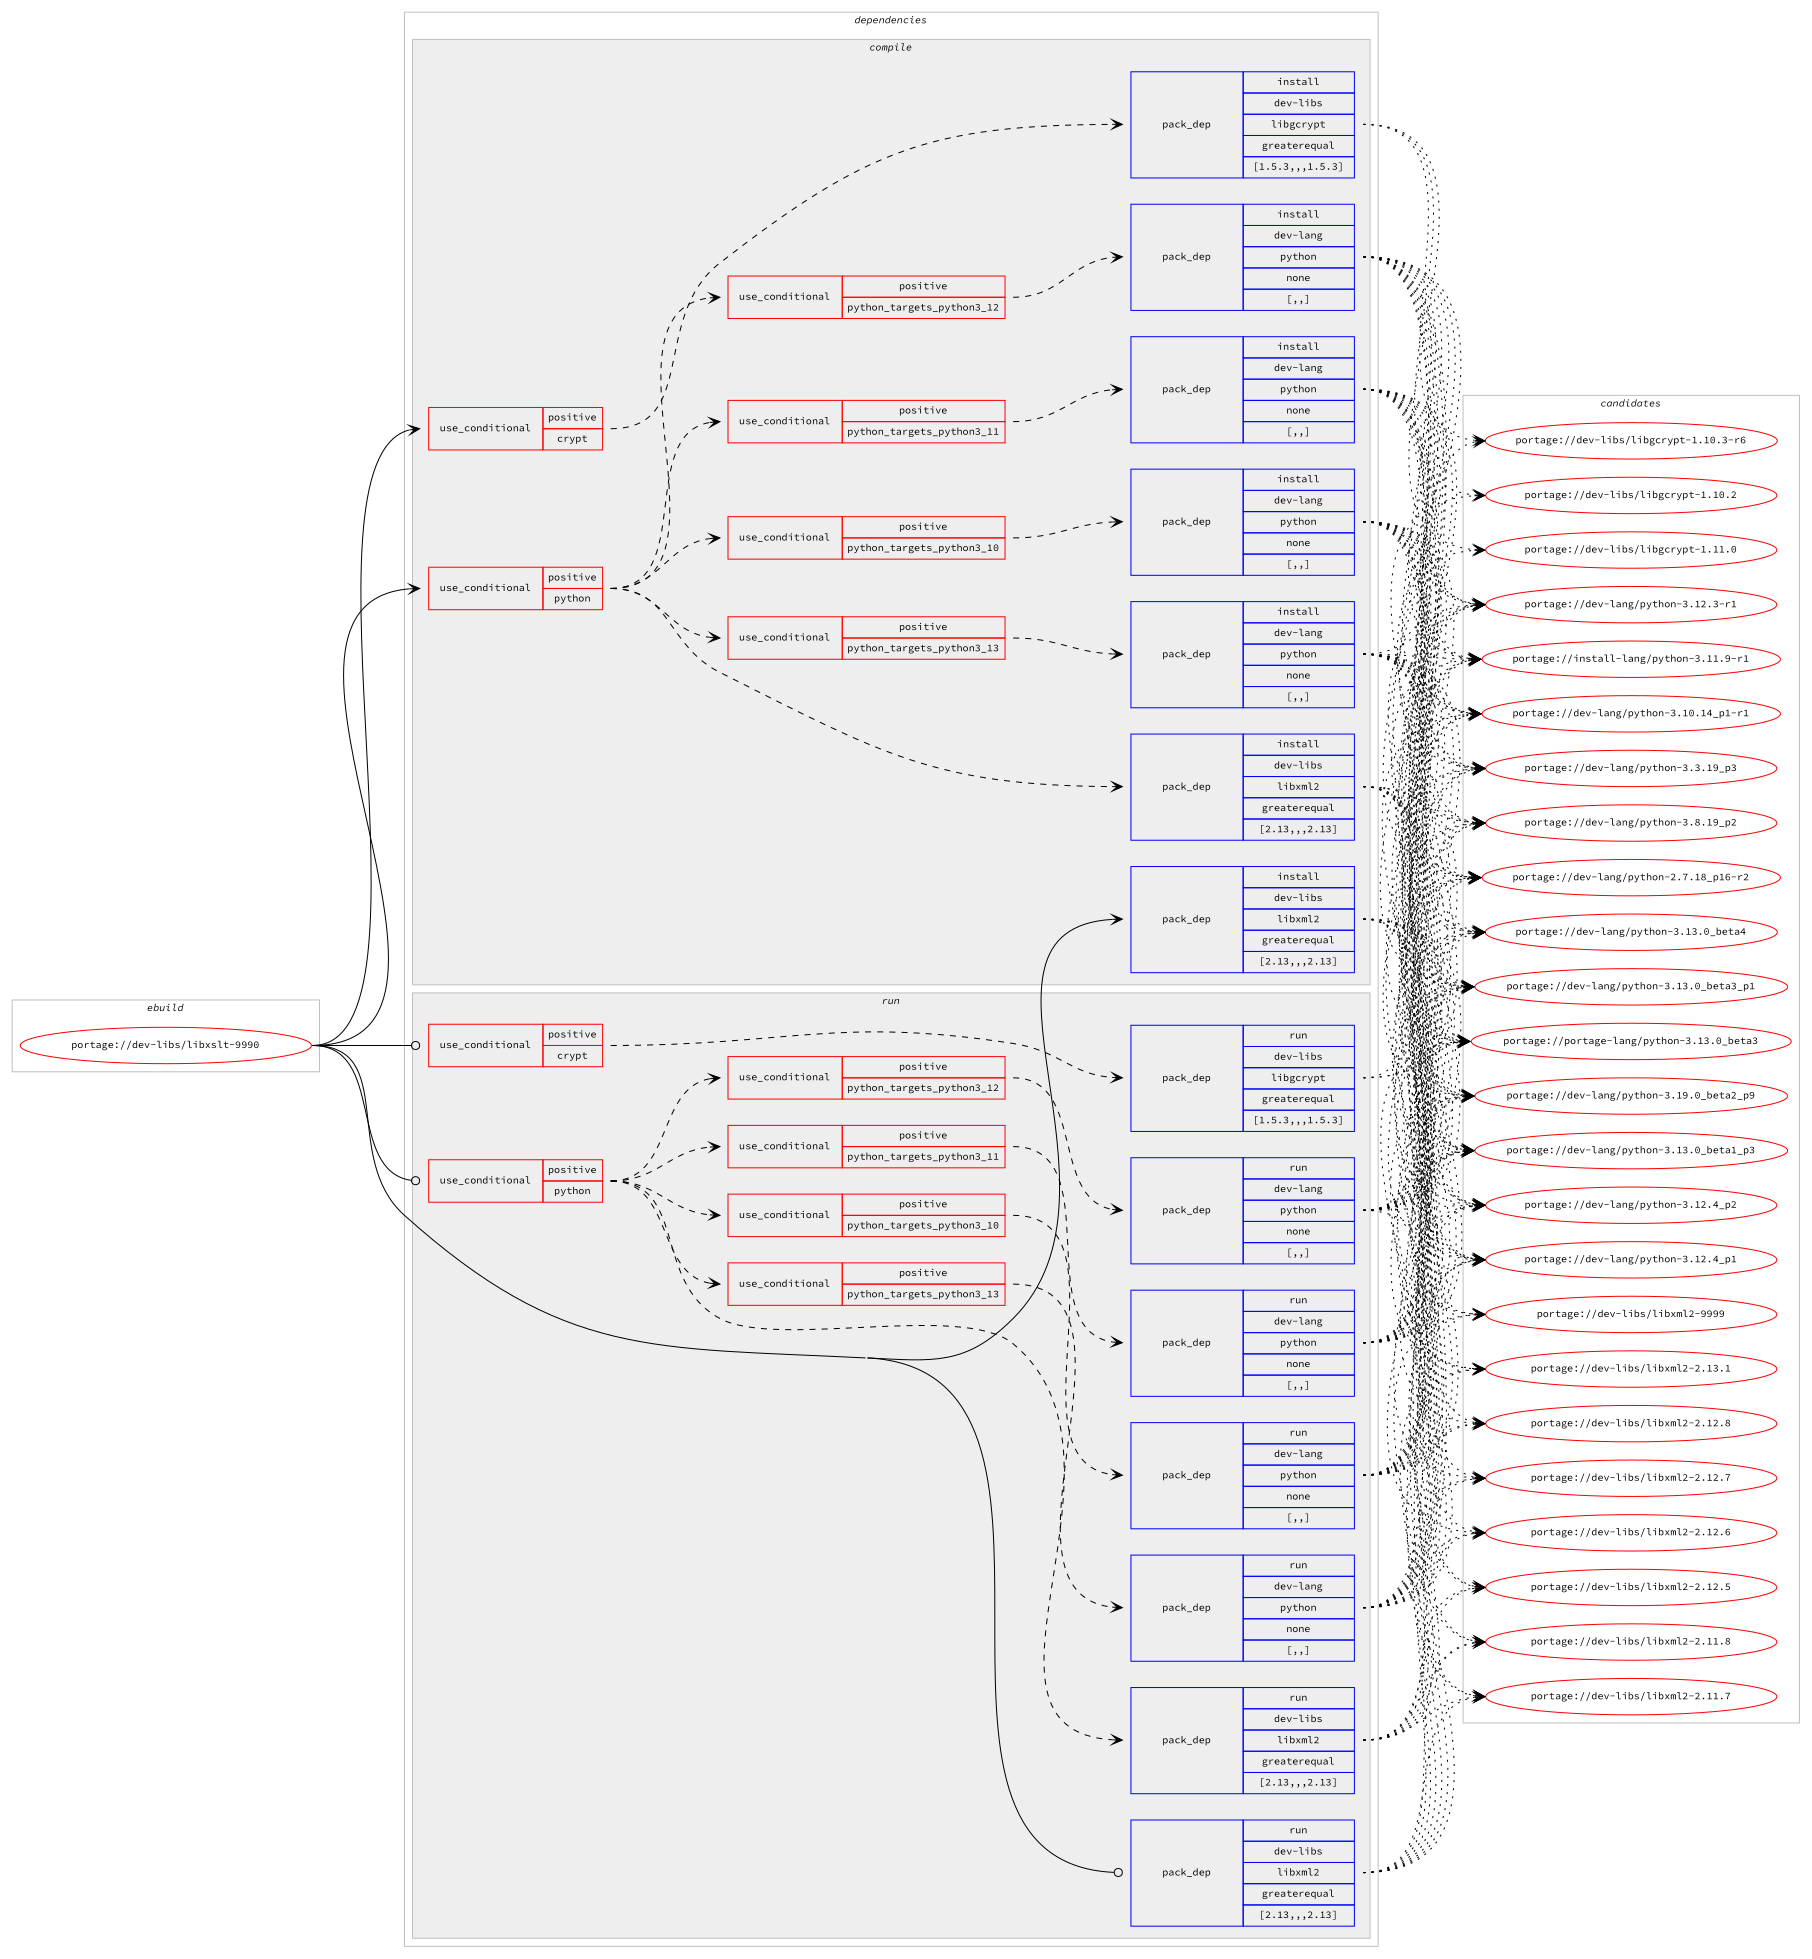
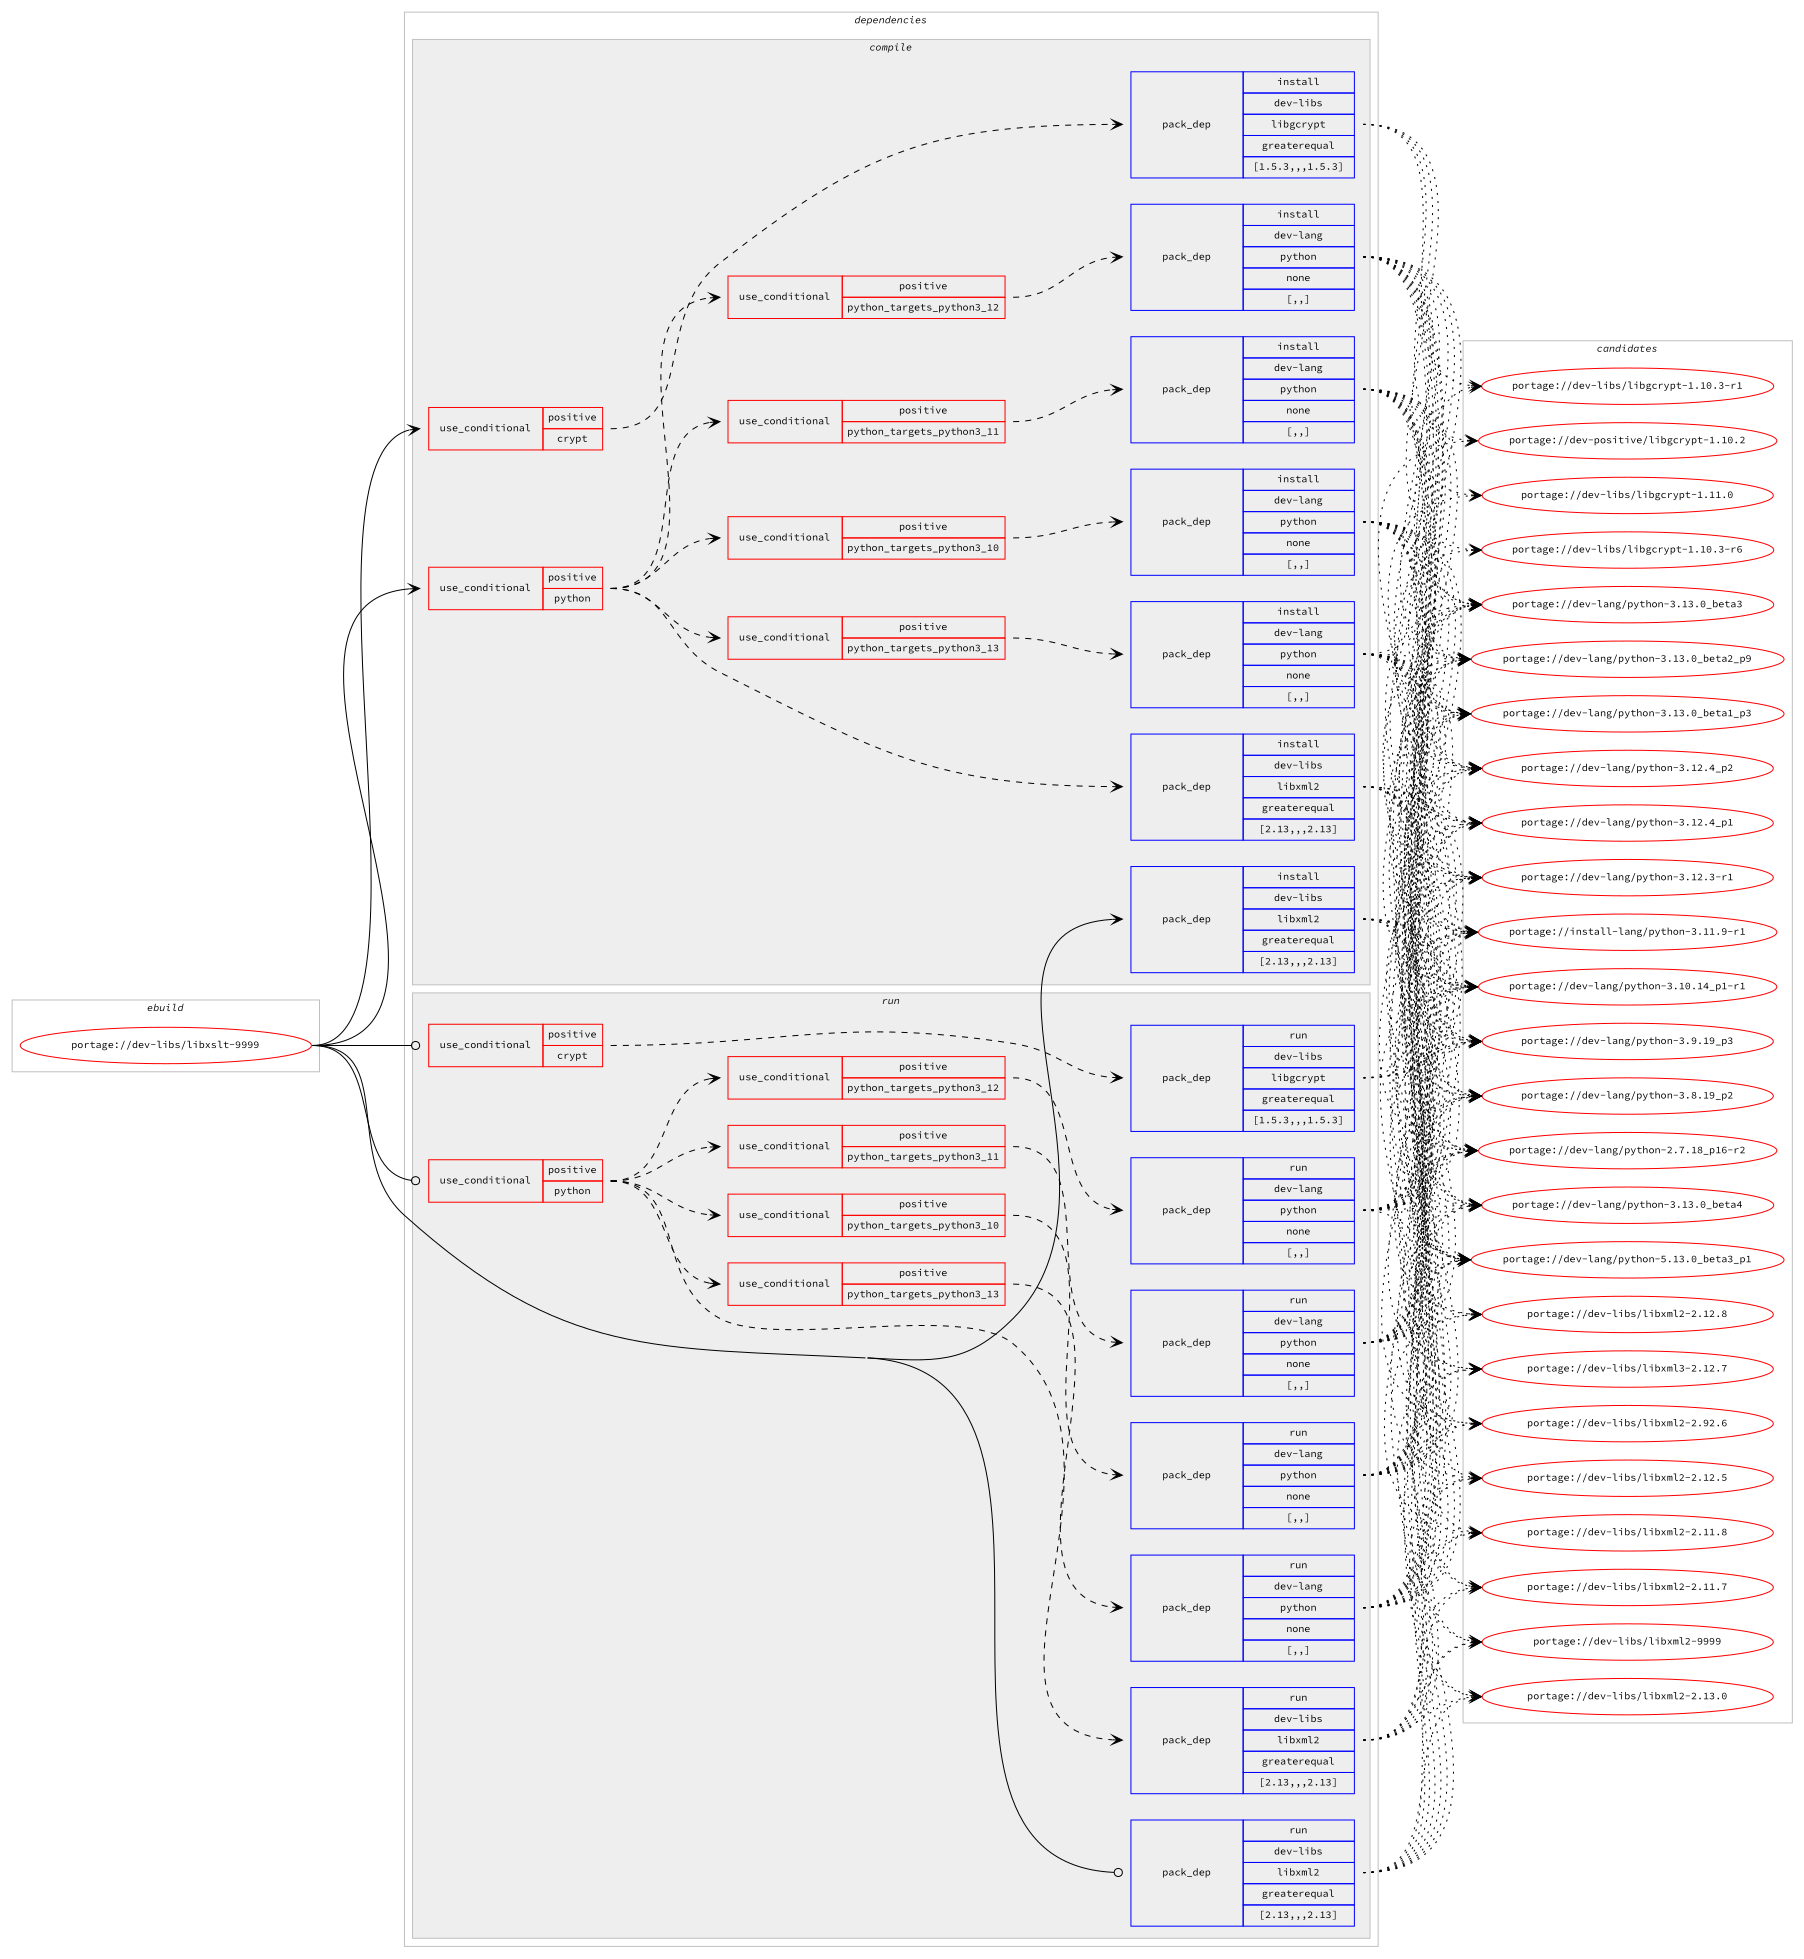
node "portage://dev-libs/libgcrypt-1.10.3-r1": added
node "portage://dev-libs/libgcrypt-1.10.2": label "portage://dev-libs/libgcrypt-1.10.2" -> "portage://dev-positive/libgcrypt-1.10.2"
node "portage://dev-lang/python-3.3.19_p3": label "portage://dev-lang/python-3.3.19_p3" -> "portage://dev-lang/python-3.9.19_p3"
node "portage://dev-lang/python-3.13.0_beta3_p1": label "portage://dev-lang/python-3.13.0_beta3_p1" -> "portage://dev-lang/python-5.13.0_beta3_p1"
node "portage://portage-lang/python-3.13.0_beta3": label "portage://portage-lang/python-3.13.0_beta3" -> "portage://dev-lang/python-3.13.0_beta3"
node "portage://dev-libs/libxslt-9990": label "portage://dev-libs/libxslt-9990" -> "portage://dev-libs/libxslt-9999"
node "portage://dev-lang/python-3.19.0_beta2_p9": label "portage://dev-lang/python-3.19.0_beta2_p9" -> "portage://dev-lang/python-3.13.0_beta2_p9"
node "portage://dev-libs/libxml2-2.13.1": label "portage://dev-libs/libxml2-2.13.1" -> "portage://dev-libs/libxml2-2.13.0"
node "portage://dev-libs/libxml2-2.12.7": label "portage://dev-libs/libxml2-2.12.7" -> "portage://dev-libs/libxml3-2.12.7"
node "portage://dev-libs/libxml2-2.12.6": label "portage://dev-libs/libxml2-2.12.6" -> "portage://dev-libs/libxml2-2.92.6"
